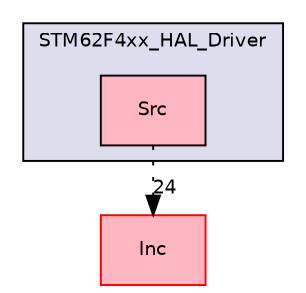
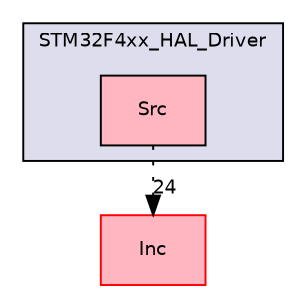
cluster "STM62F4xx_HAL_Driver": label "STM62F4xx_HAL_Driver" -> "STM32F4xx_HAL_Driver"
